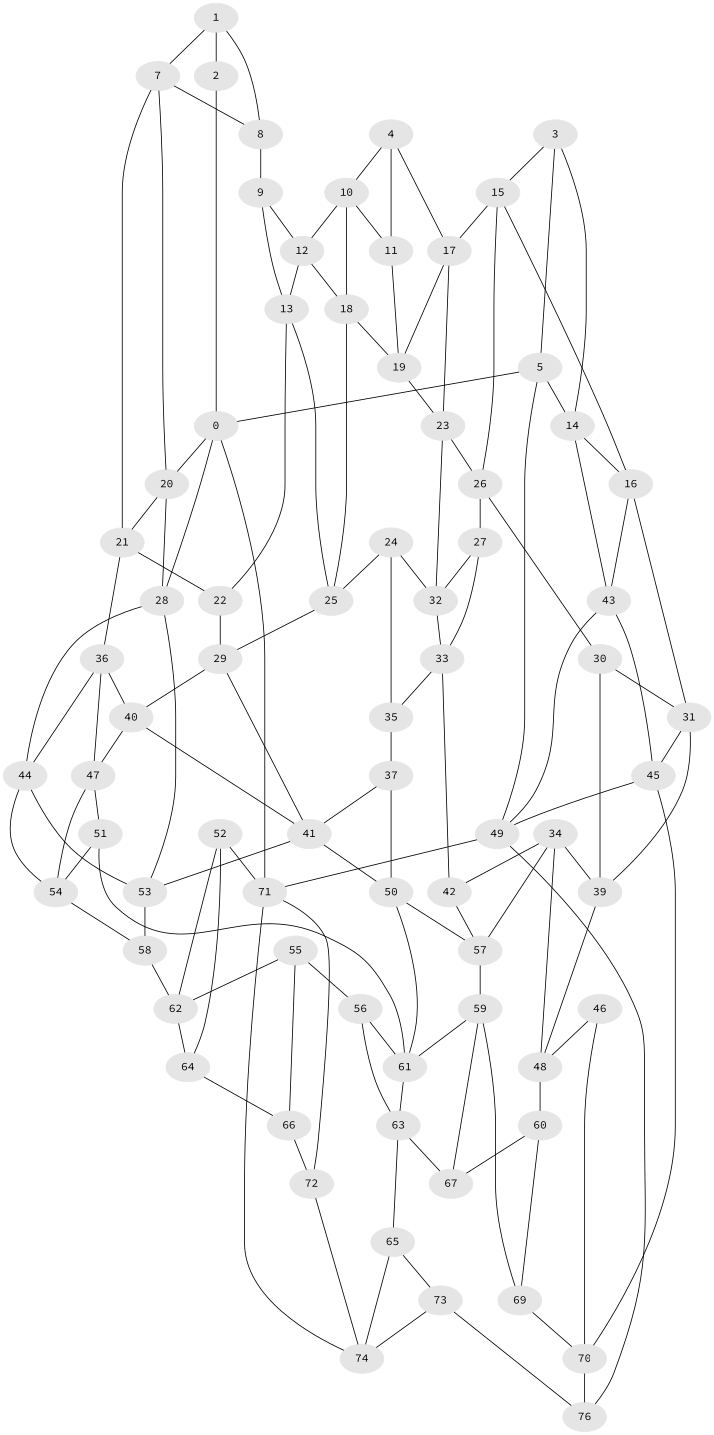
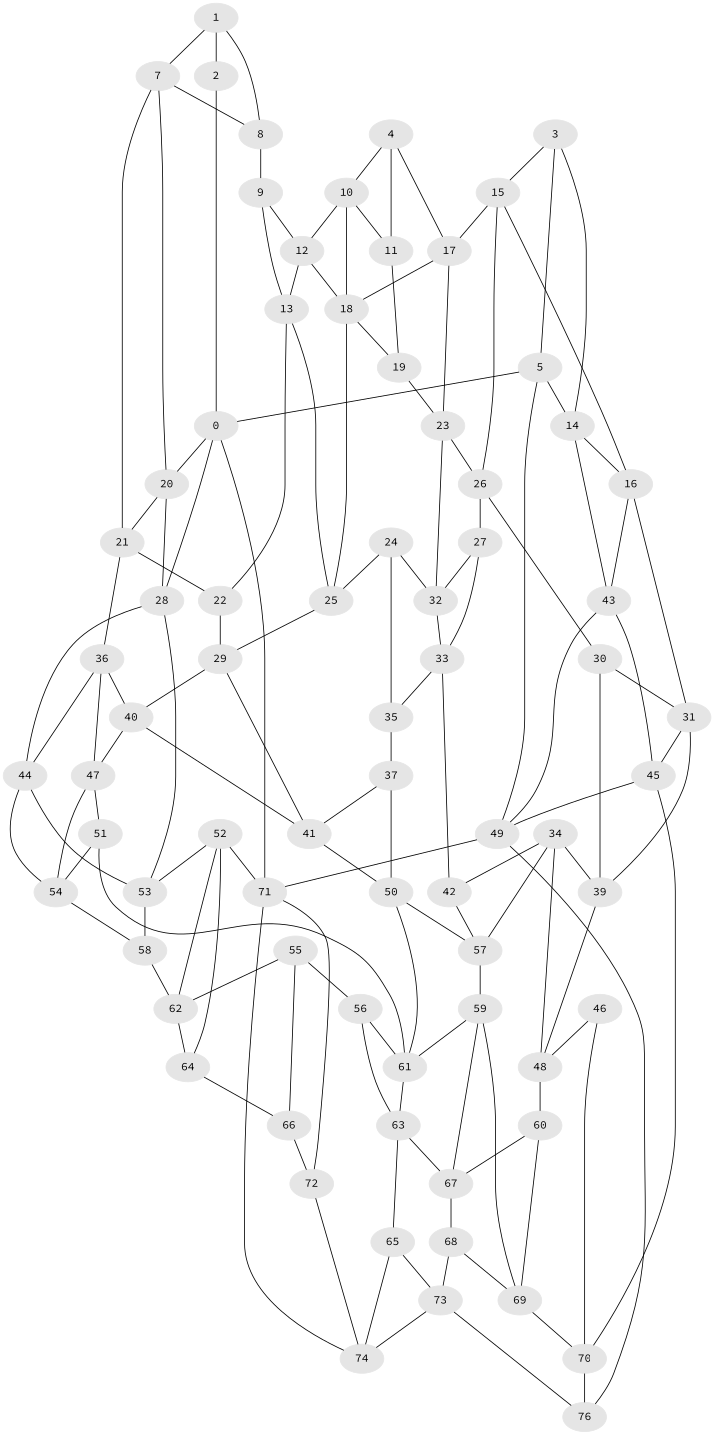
edge "17" -- "19": now "17" -- "18"
edge "41" -- "53": now "52" -- "53"
node "68": added
